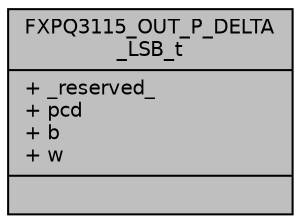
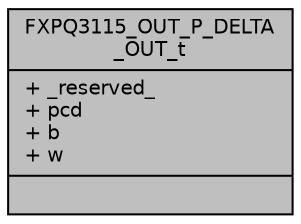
node "FXPQ3115_OUT_P_DELTA": text "_LSB_t" -> "_OUT_t"
